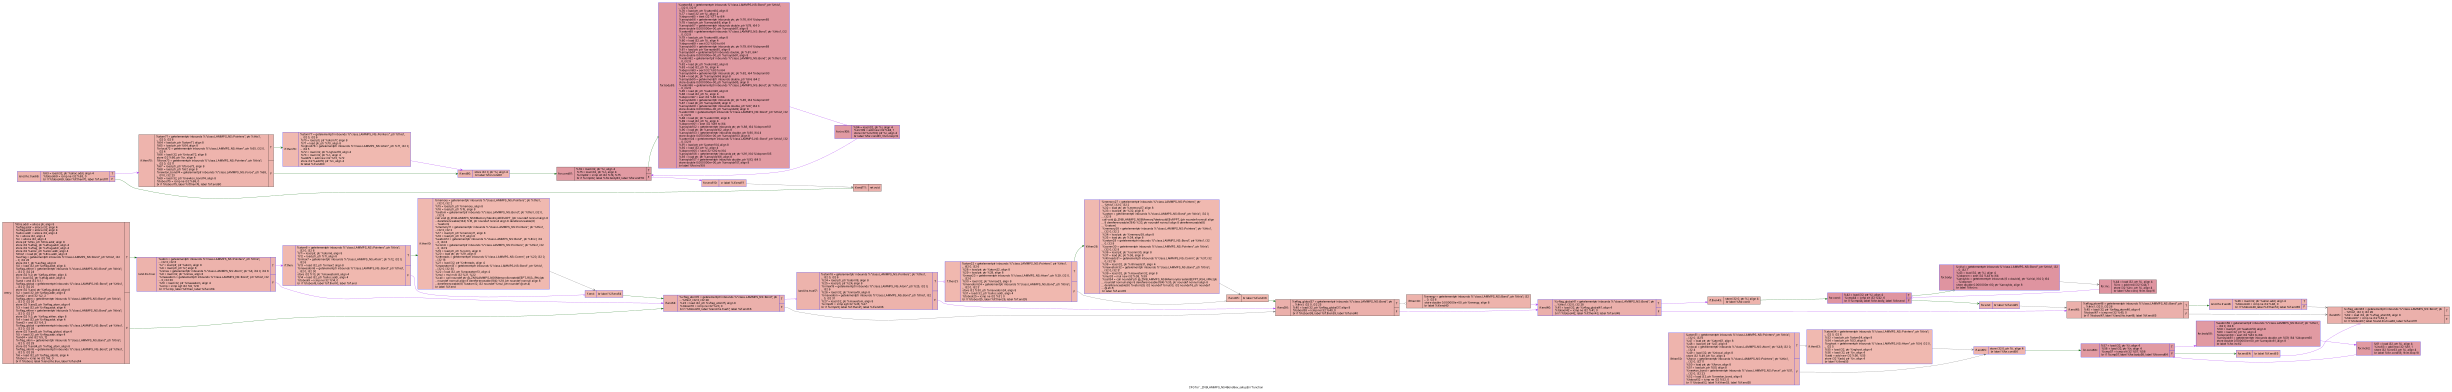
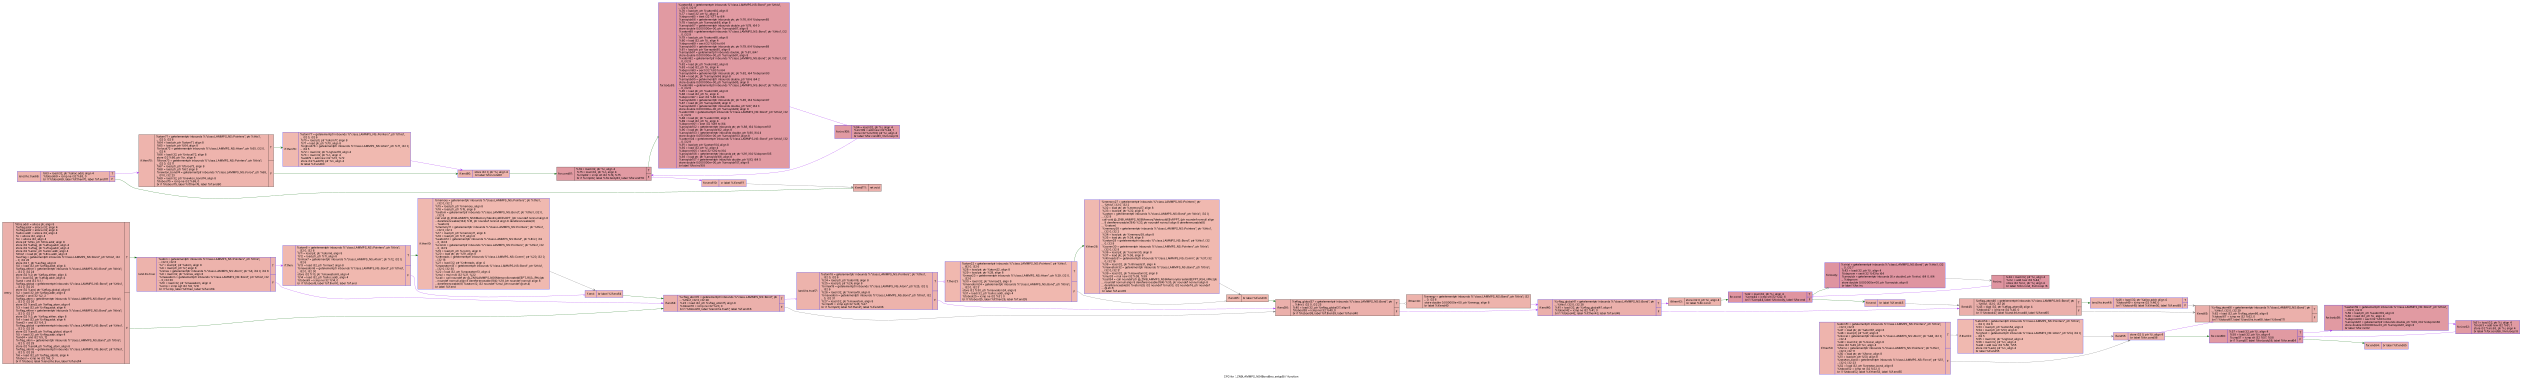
edge "for.end64:" -> "if.end65:": now "if.end55:" -> "if.end65:"
